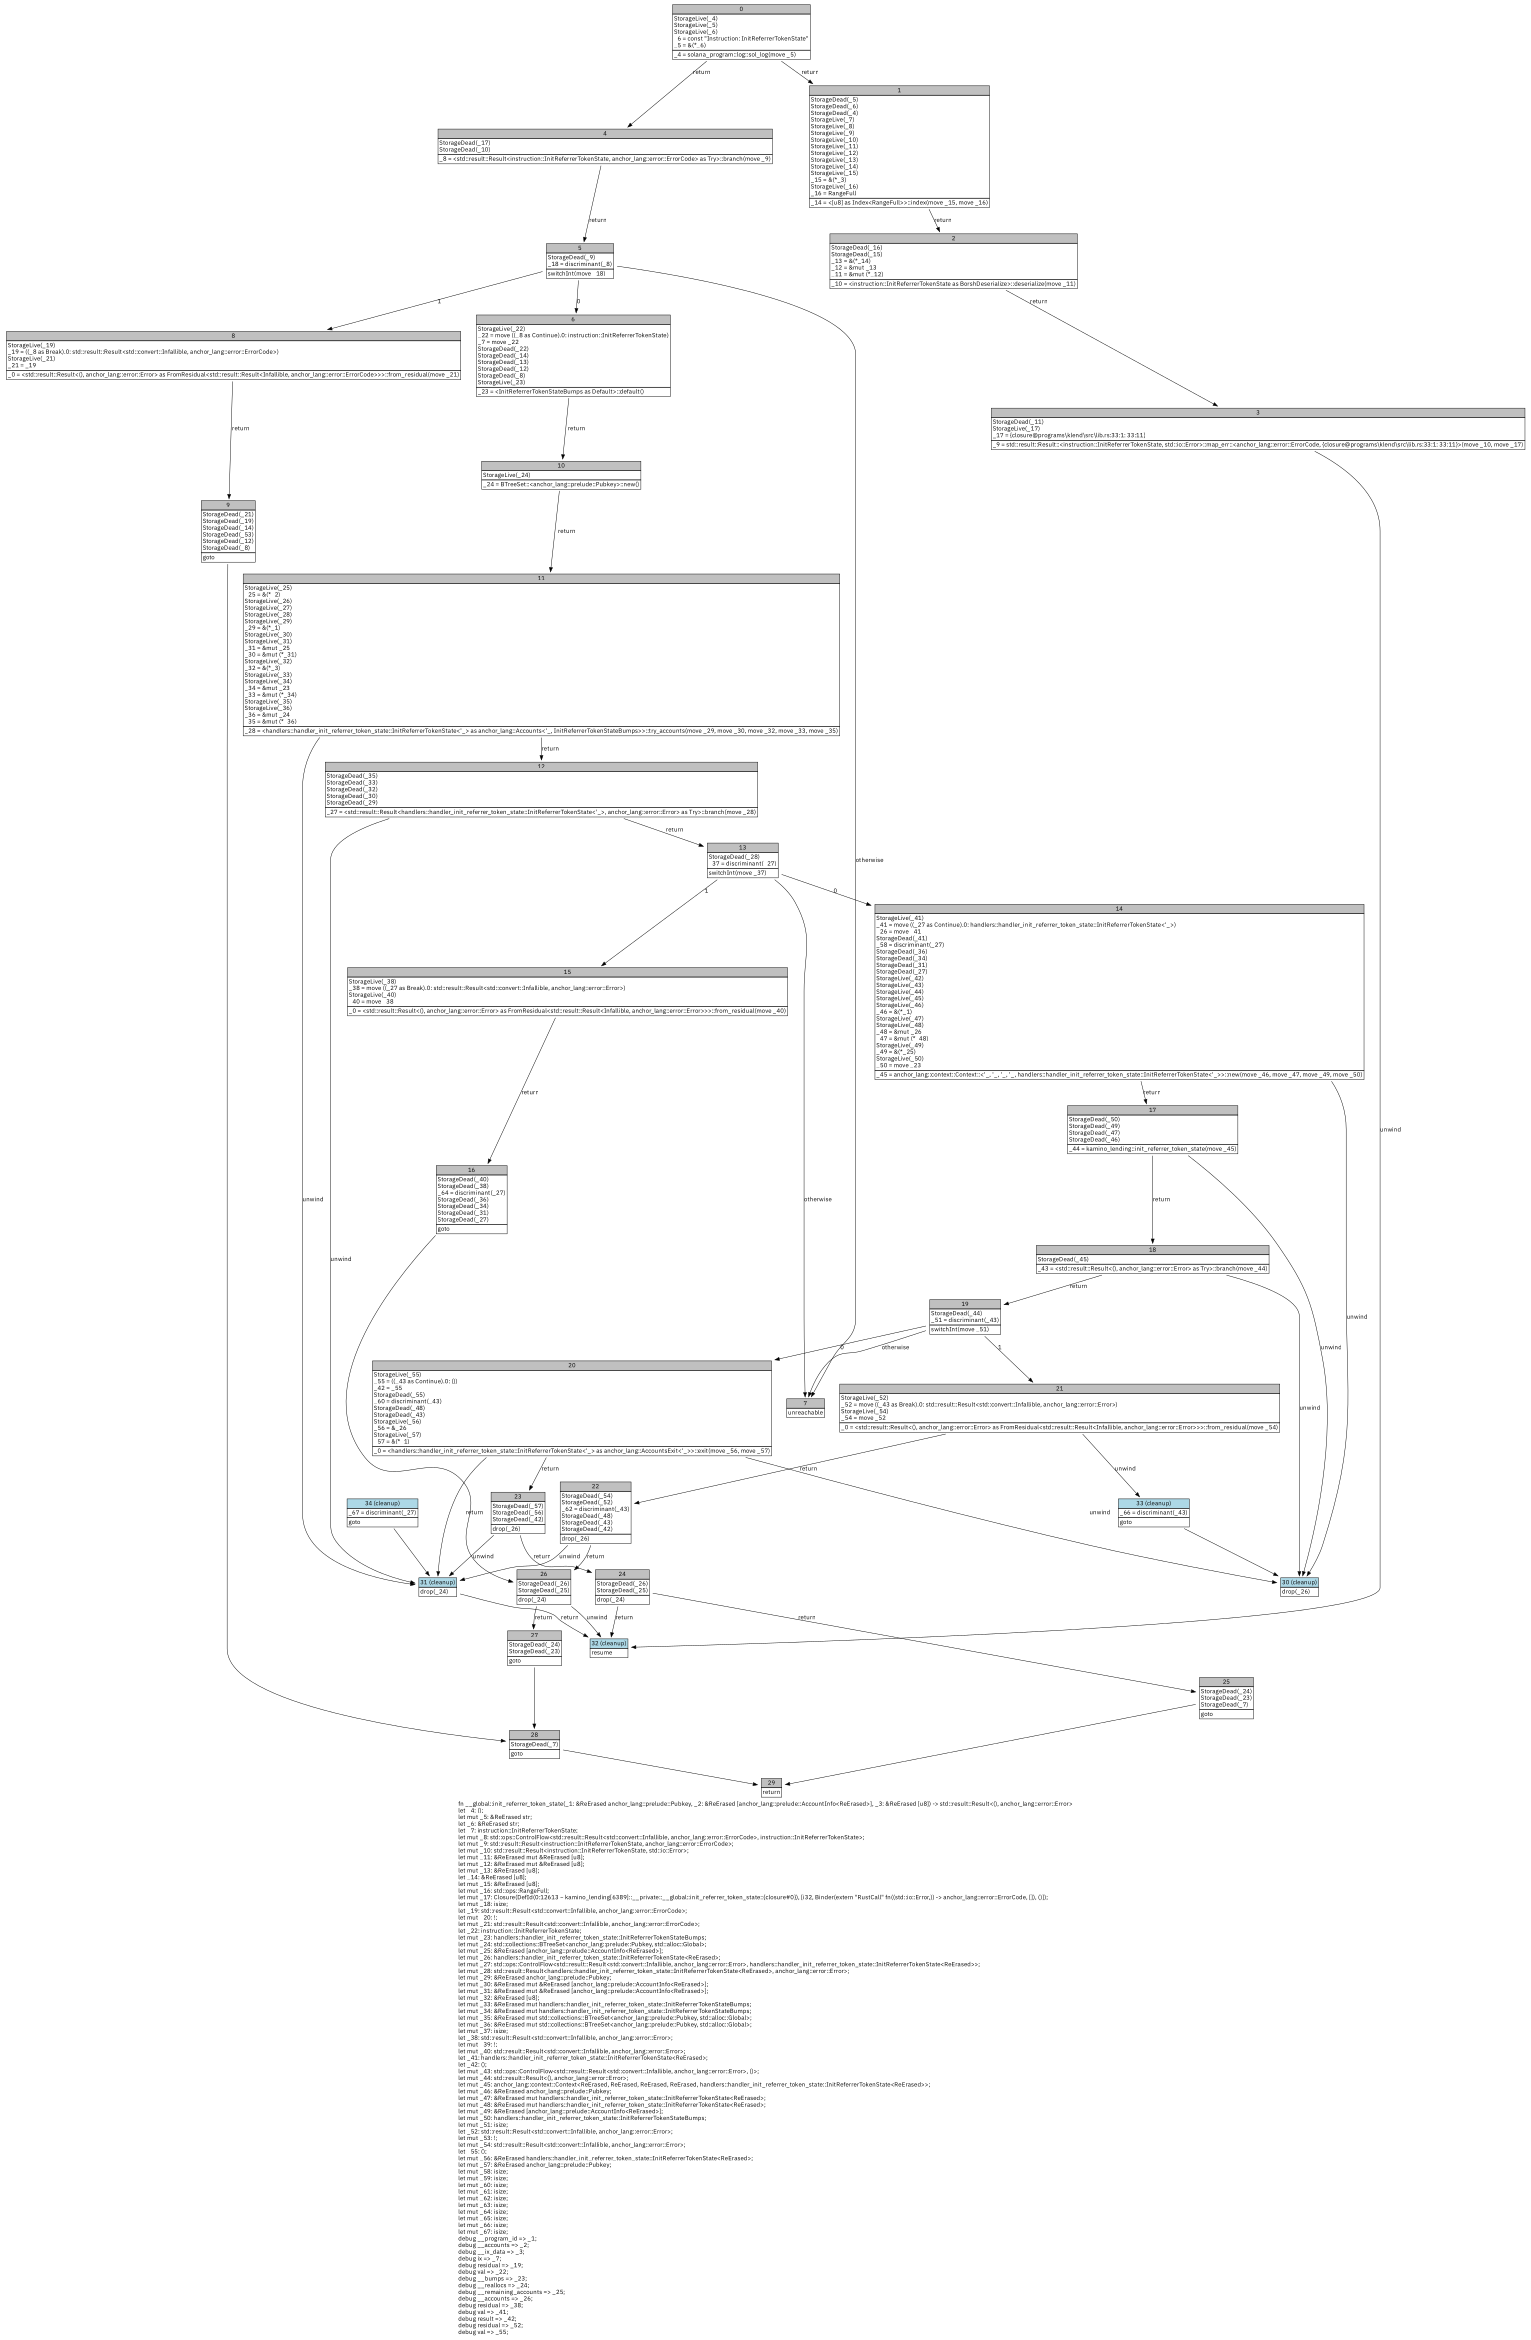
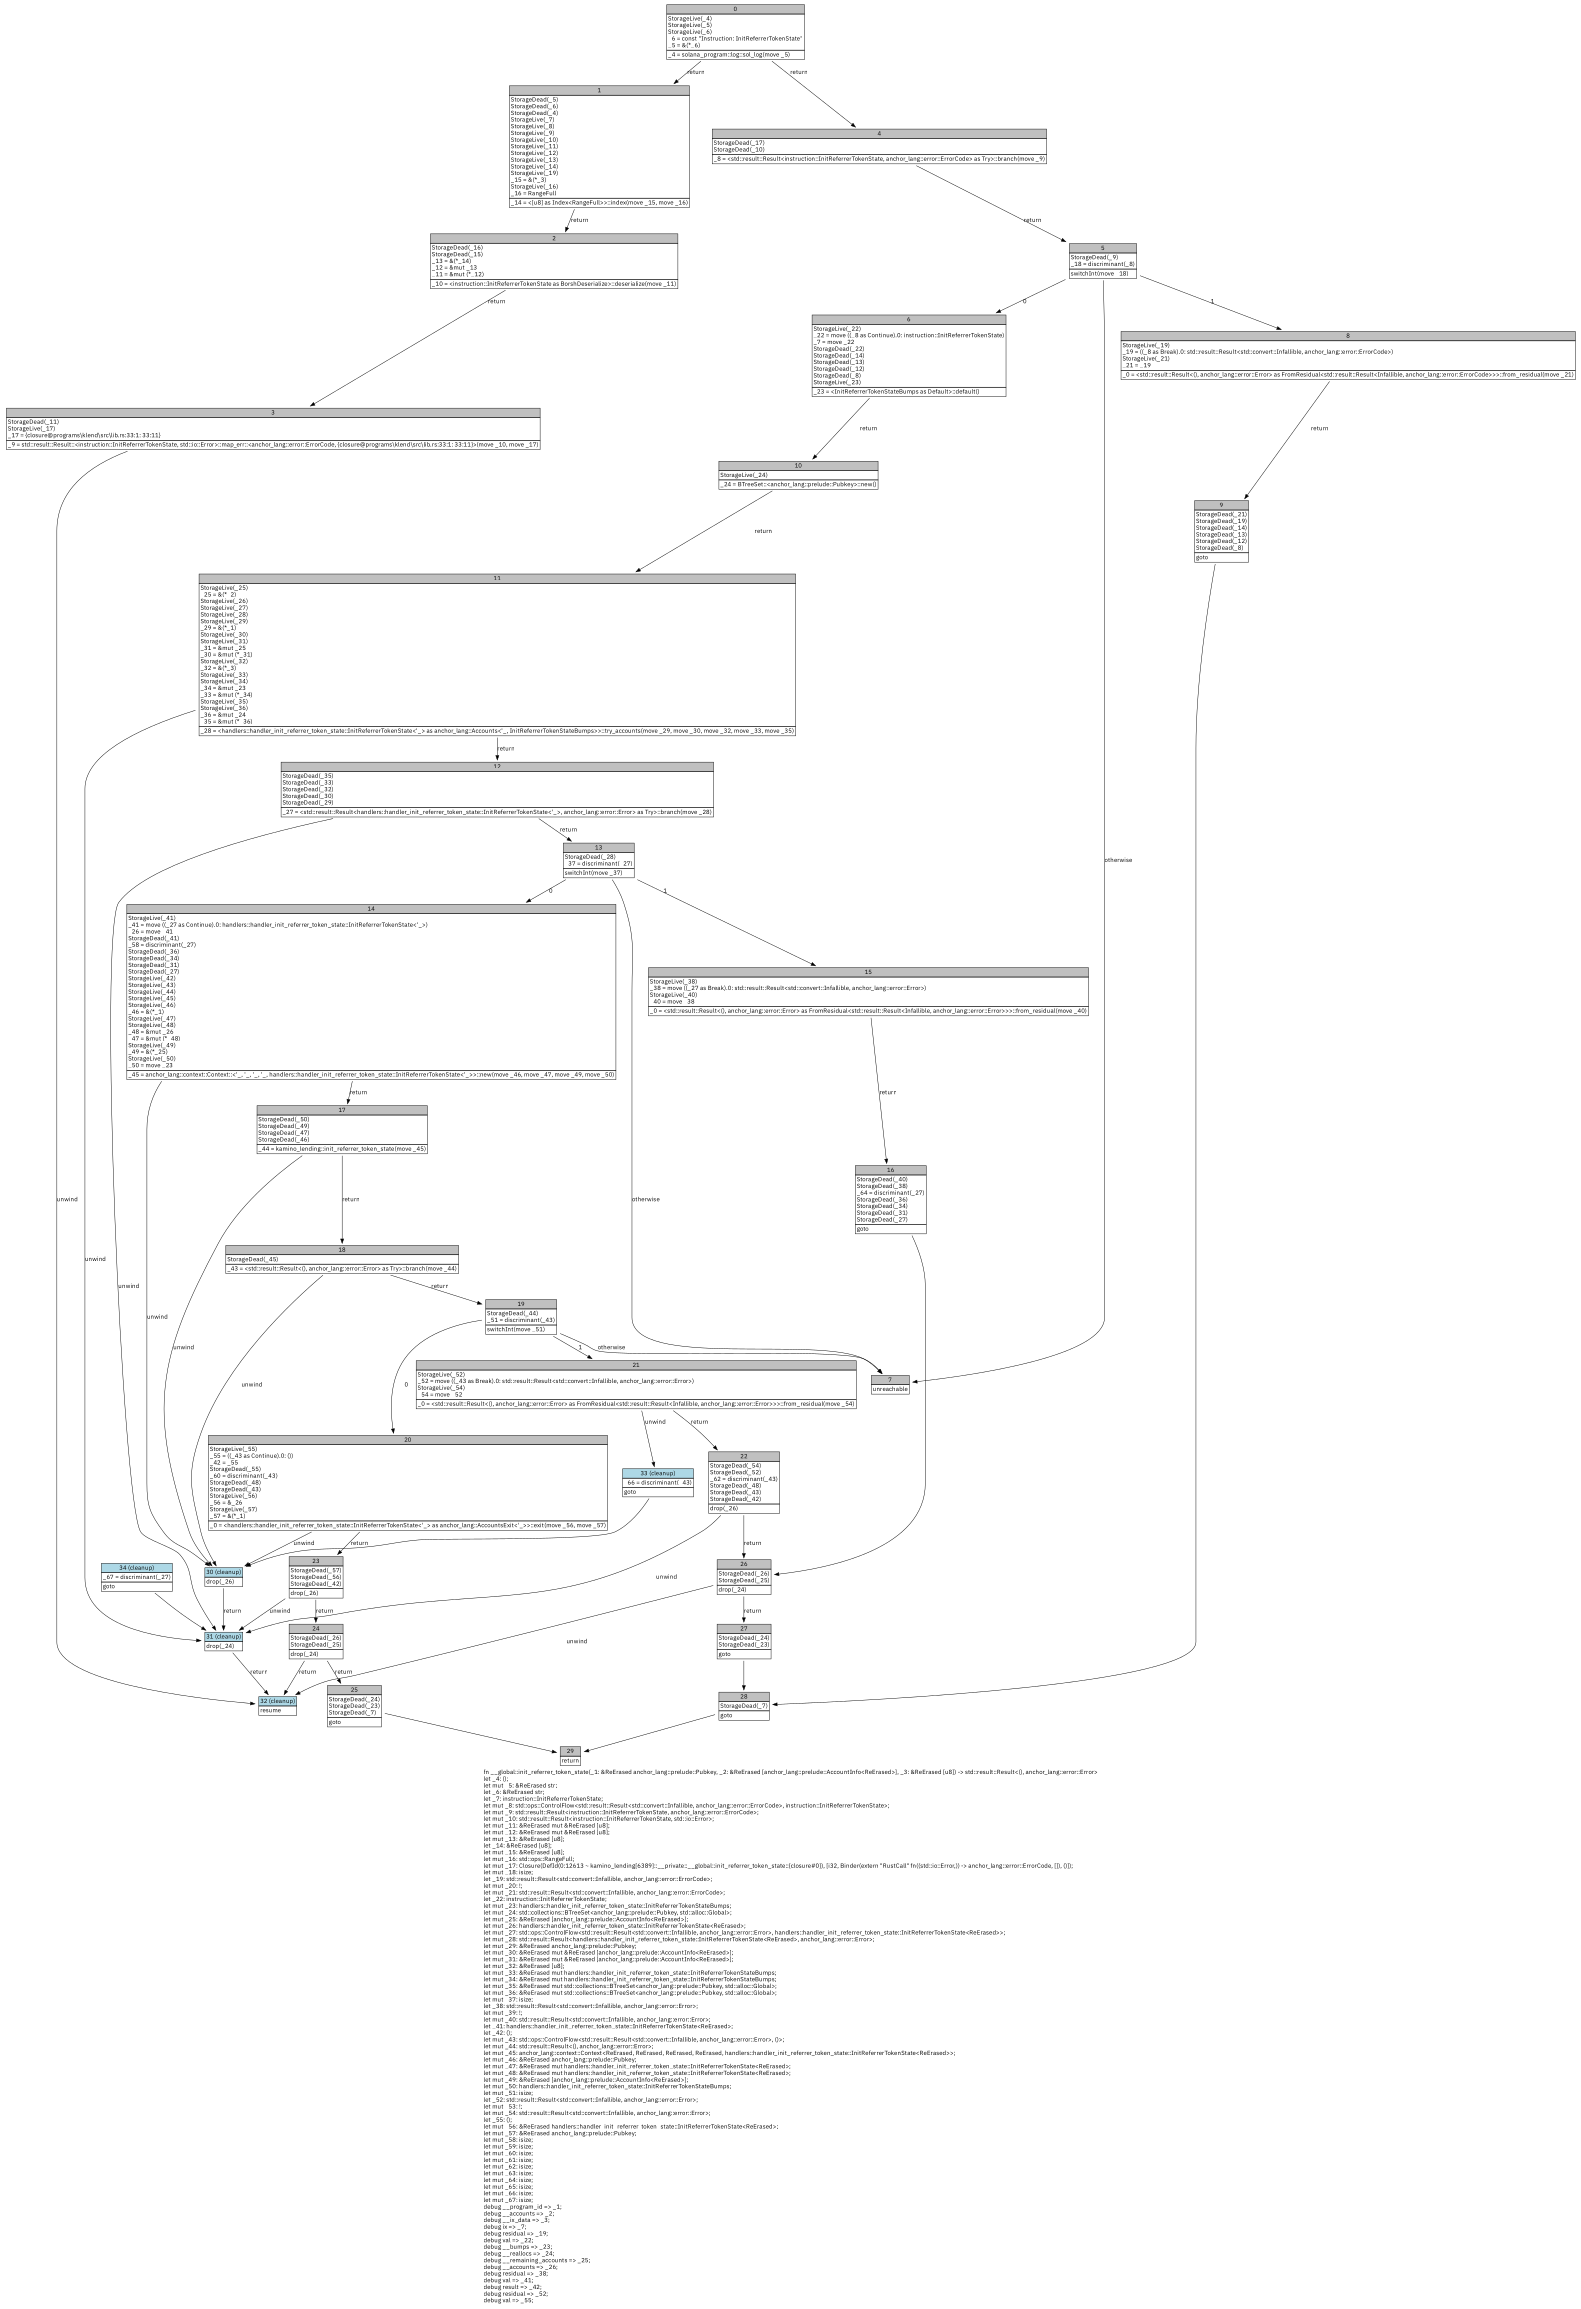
node "1": text "StorageLive(_15)" -> "StorageLive(_19)"
node "9": text "StorageDead(_53)" -> "StorageDead(_13)"
edge "20" -> "31 (cleanup)": now "30 (cleanup)" -> "31 (cleanup)"
